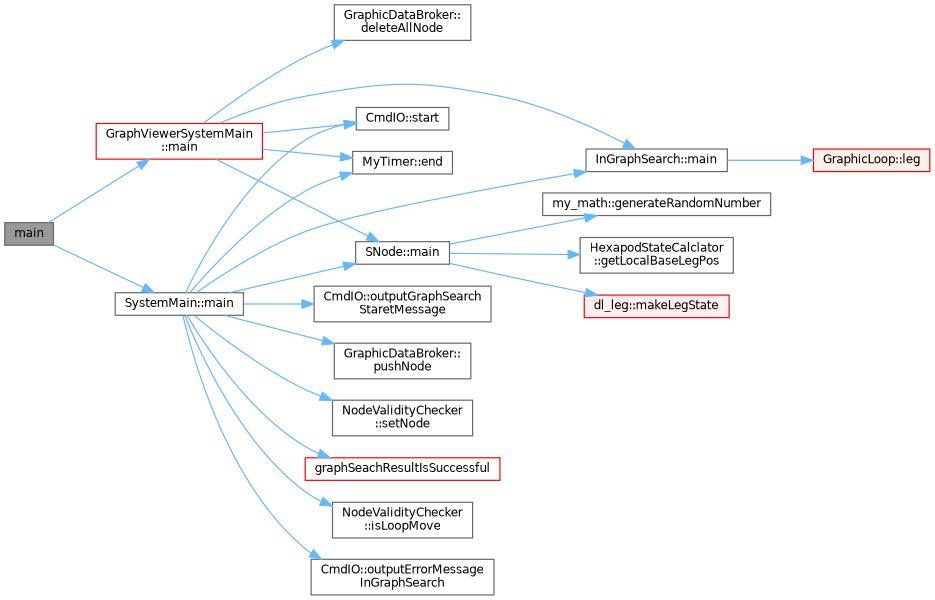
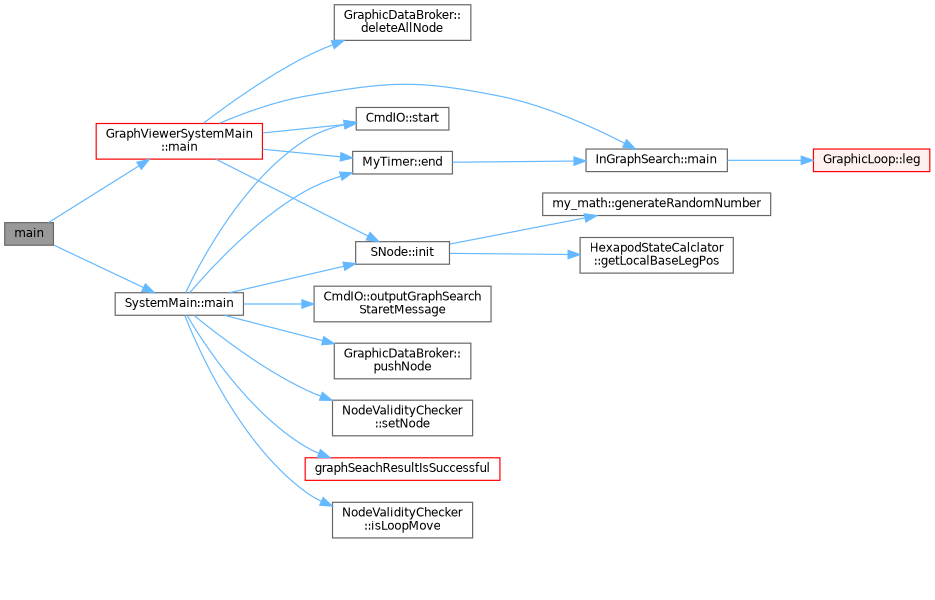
edge "SystemMain::main" -> "InGraphSearch::main": now "MyTimer::end" -> "InGraphSearch::main"
node "SNode::main": label "SNode::main" -> "SNode::init"
node "dl_leg::makeLegState": removed
node "CmdIO::outputErrorMessage InGraphSearch": removed
